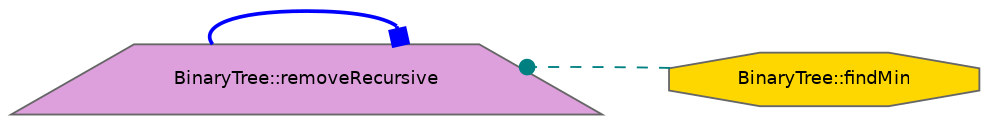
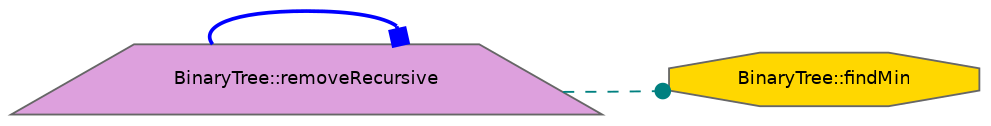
edge "BinaryTree::findMin" -> "BinaryTree::removeRecursive": reversed
